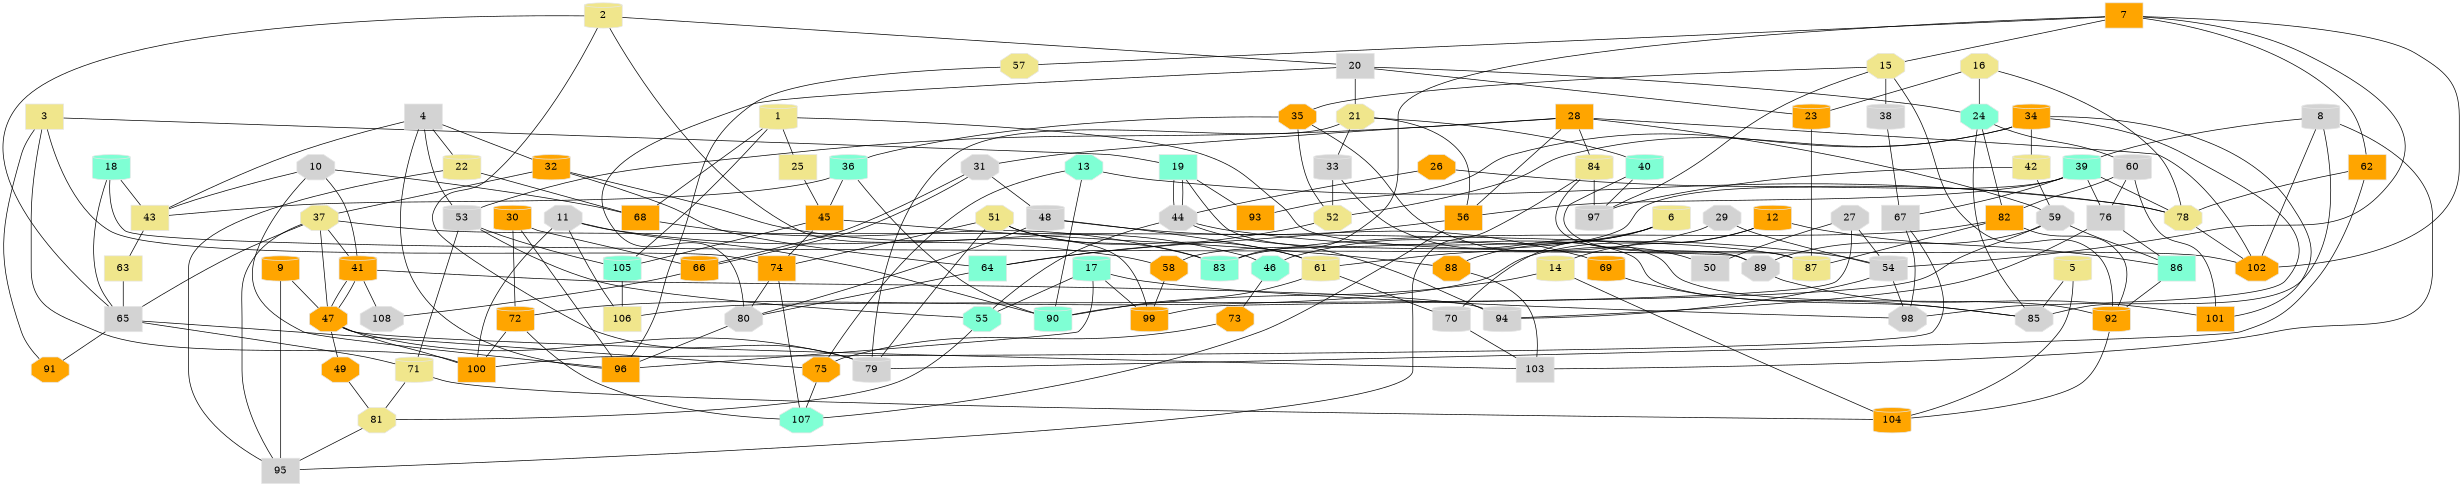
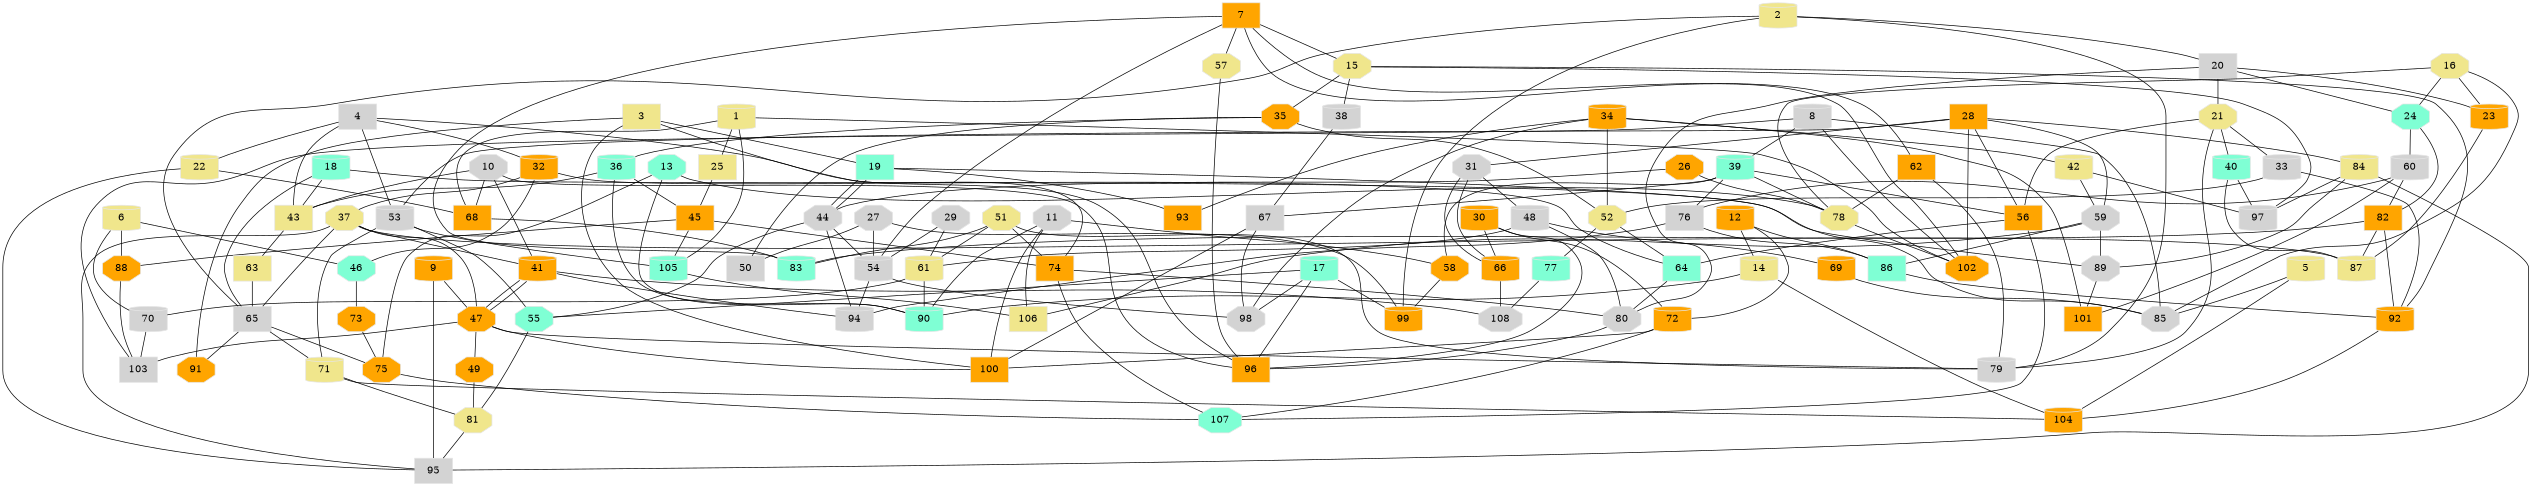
edge "24" -- "85": now "16" -- "85"
node "77": added
